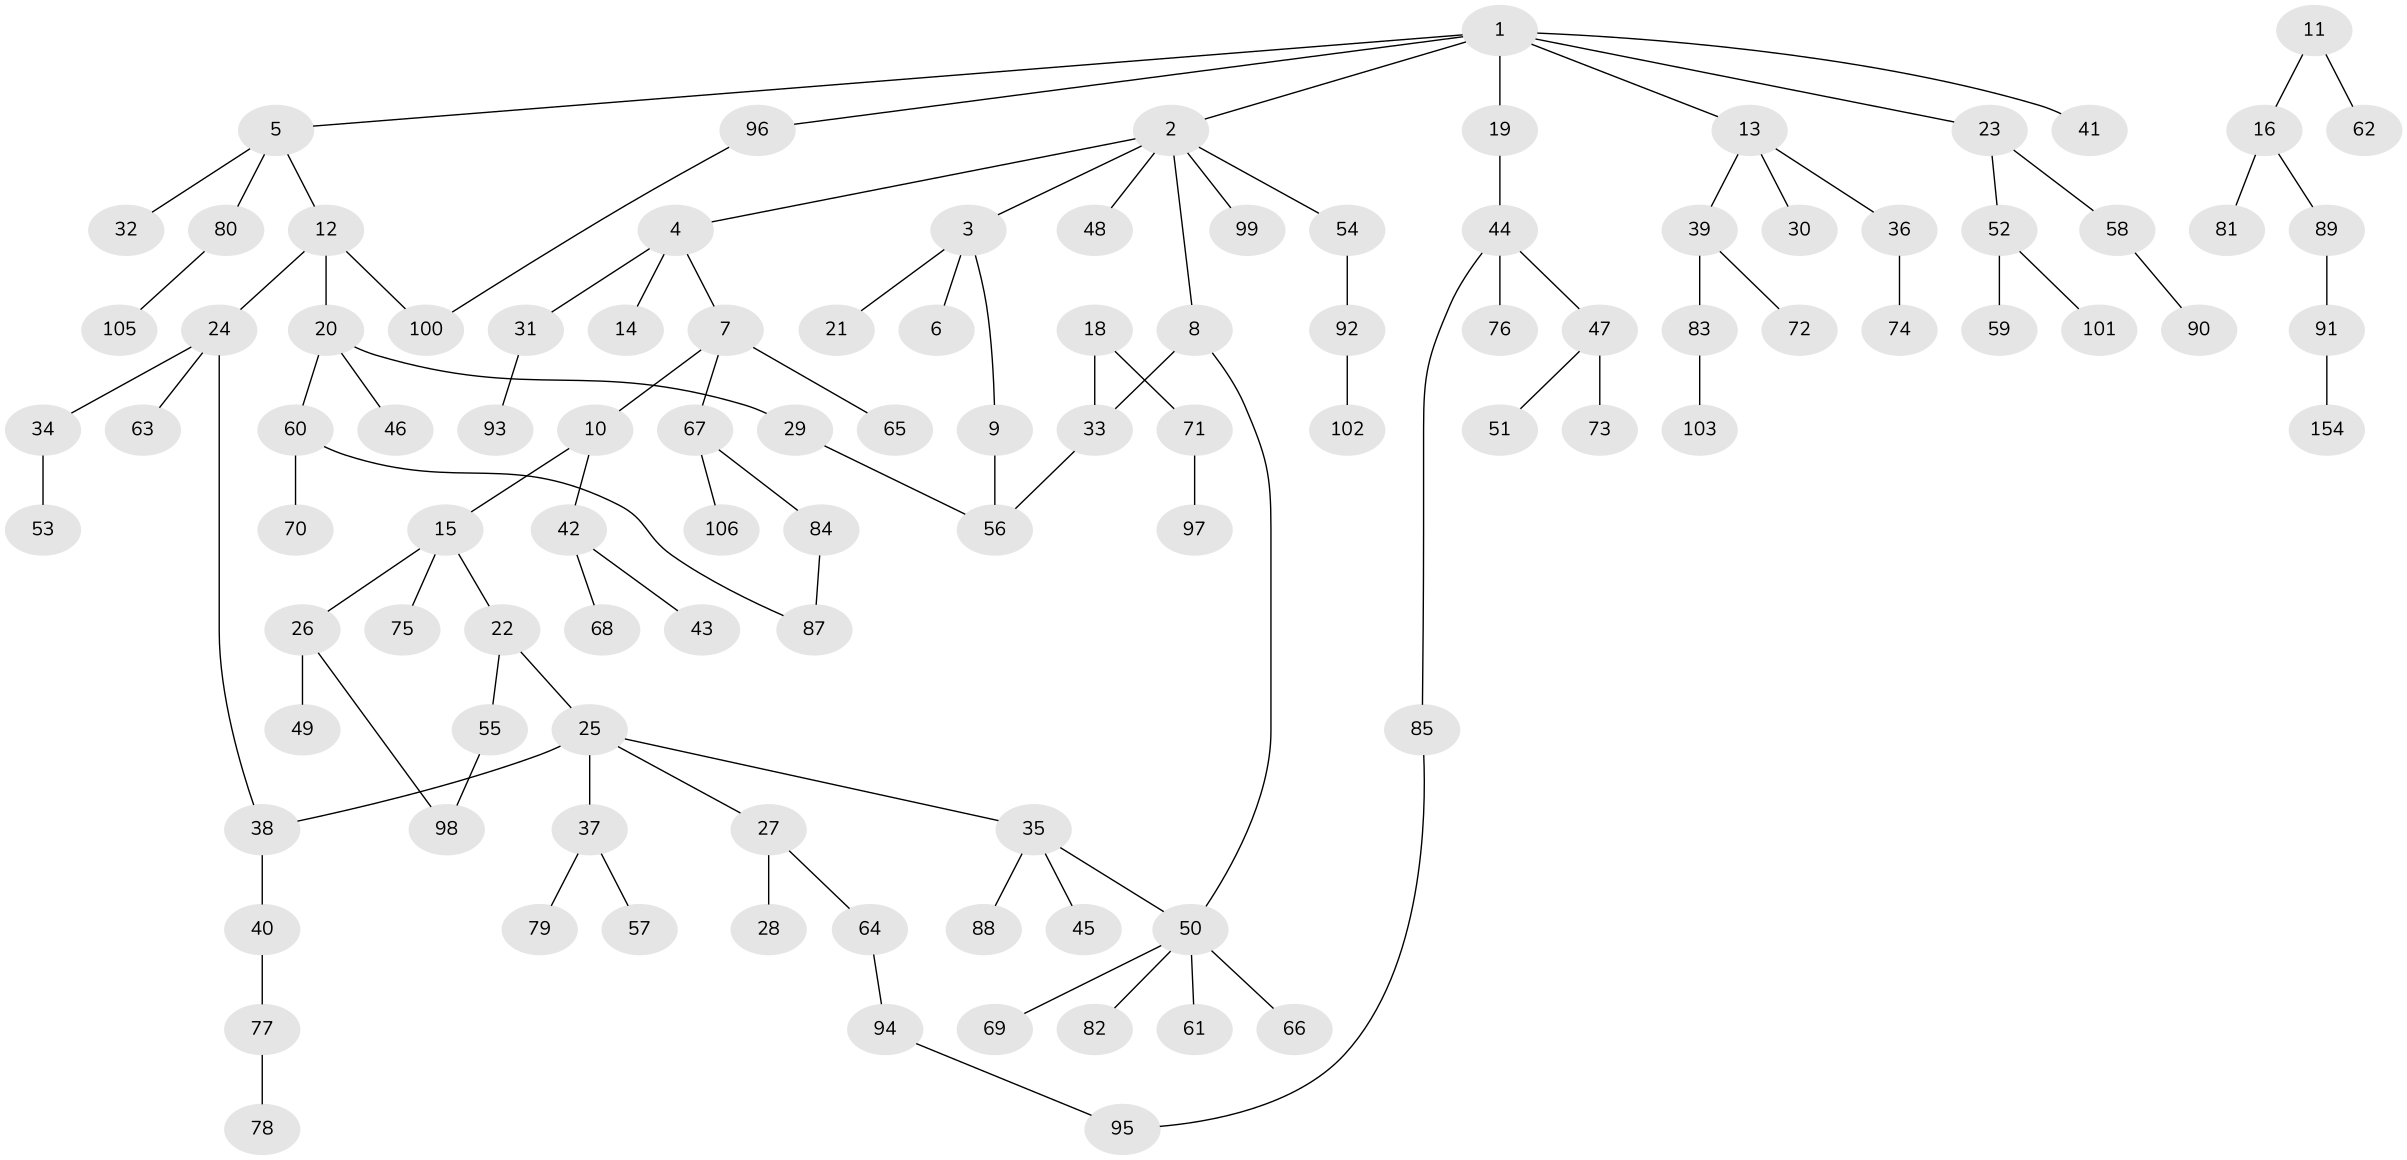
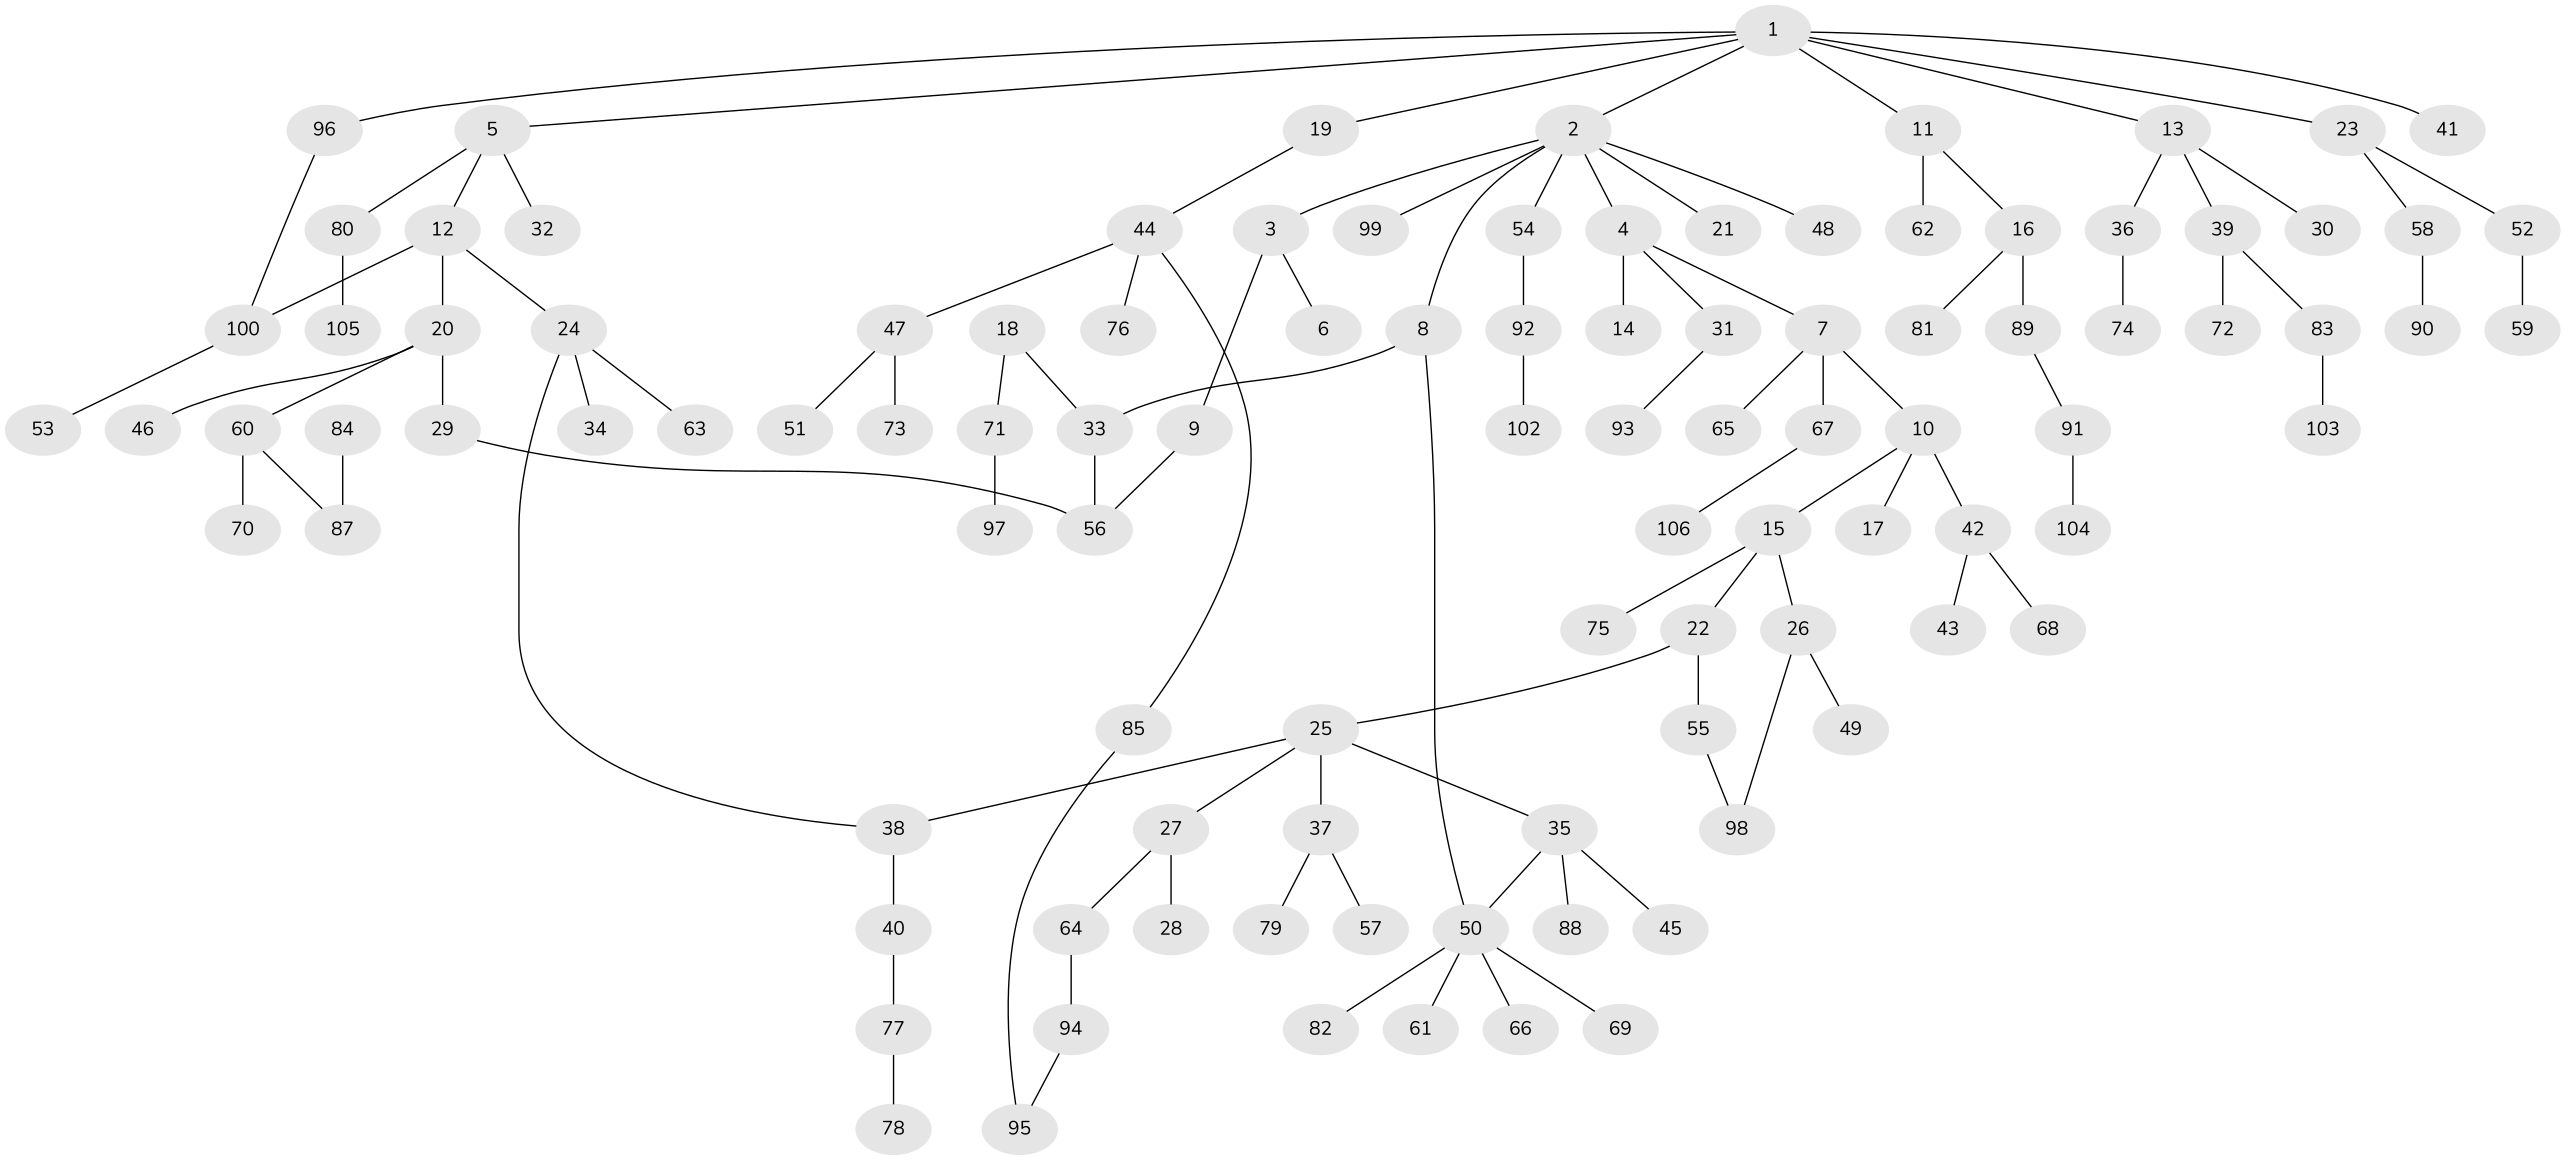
edge "1" -- "11": added
edge "3" -- "21": now "2" -- "21"
node "101": removed
node "154": label "154" -> "104"
edge "34" -- "53": now "100" -- "53"
edge "67" -- "84": removed
node "17": added
